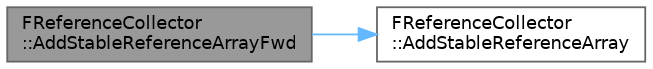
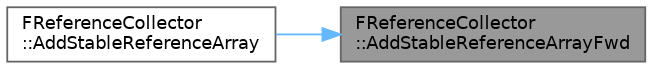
edge "FReferenceCollector ::AddStableReferenceArrayFwd" -> "FReferenceCollector ::AddStableReferenceArray": reversed
